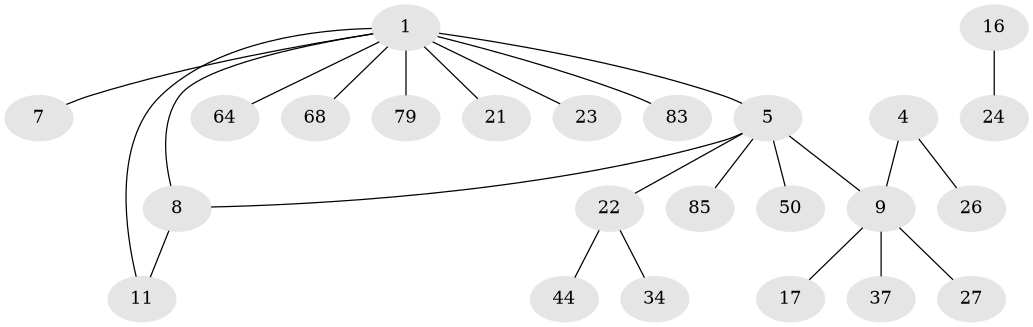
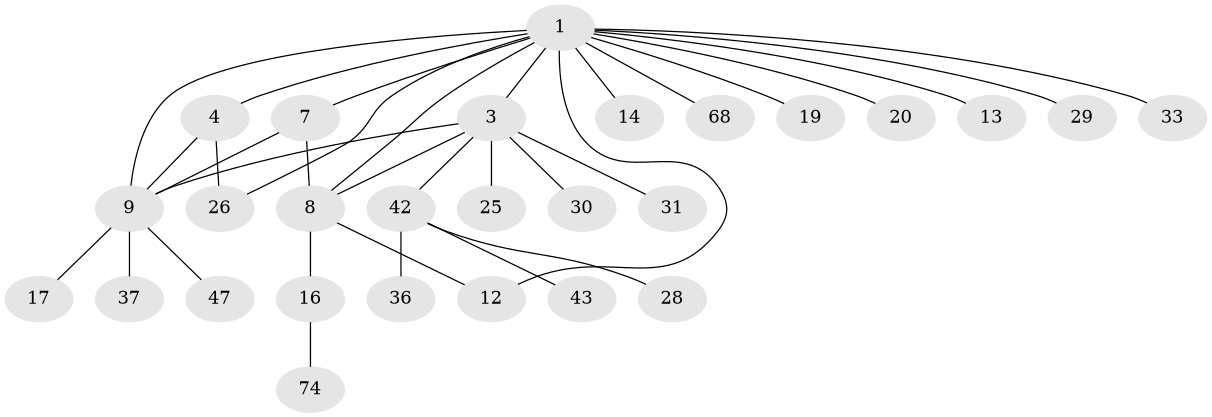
edge "1" -- "9": added
edge "1" -- "4": added
edge "1" -- "26": added
node "64": label "64" -> "14"
node "79": label "79" -> "19"
node "21": label "21" -> "20"
node "23": label "23" -> "13"
node "83": label "83" -> "33"
node "5": label "5" -> "3"
node "24": label "24" -> "74"
node "29": added
edge "7" -- "9": added
edge "7" -- "8": added
node "22": label "22" -> "42"
node "31": added
node "85": label "85" -> "25"
node "50": label "50" -> "30"
edge "8" -- "16": added
node "11": label "11" -> "12"
node "44": label "44" -> "43"
node "34": label "34" -> "36"
node "28": added
node "27": label "27" -> "47"
